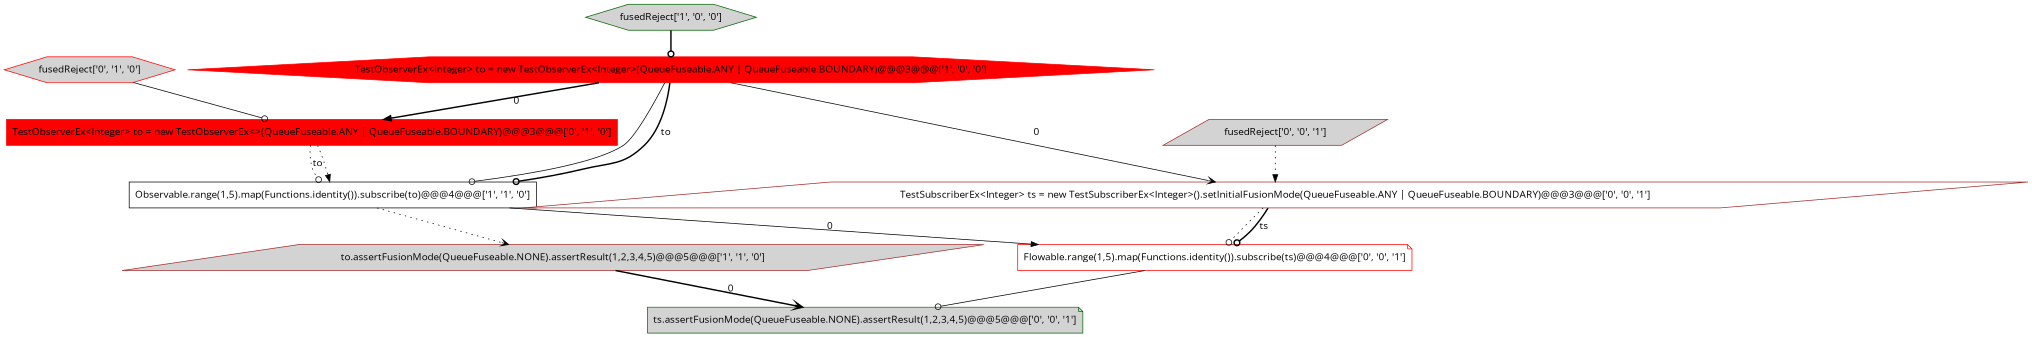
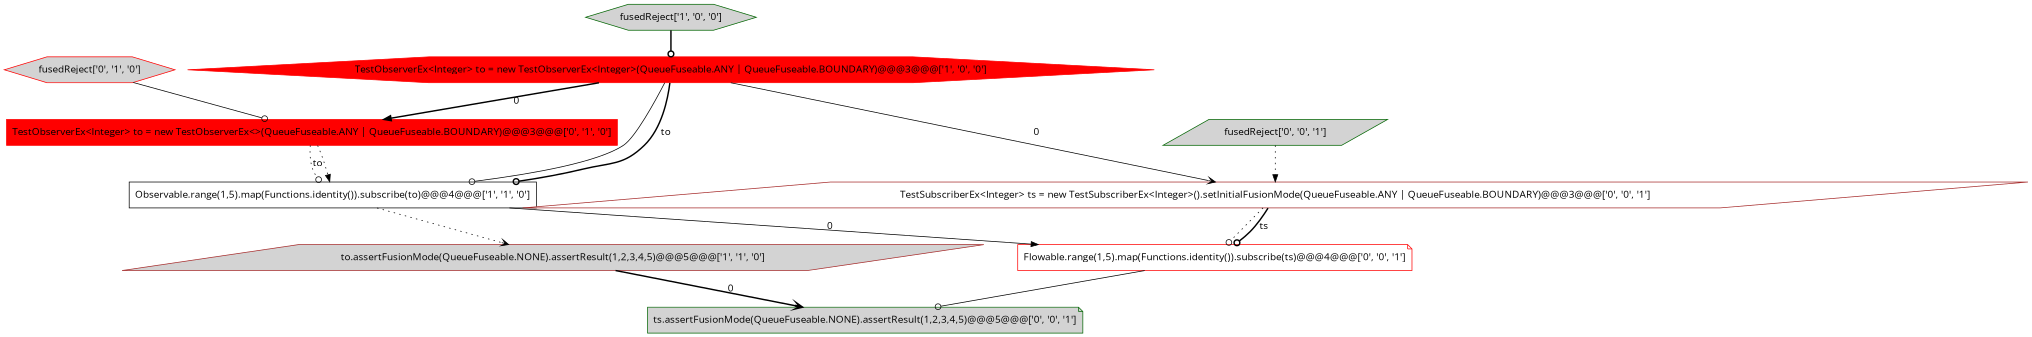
node "fusedReject['0', '0', '1']": color brown -> darkgreen
